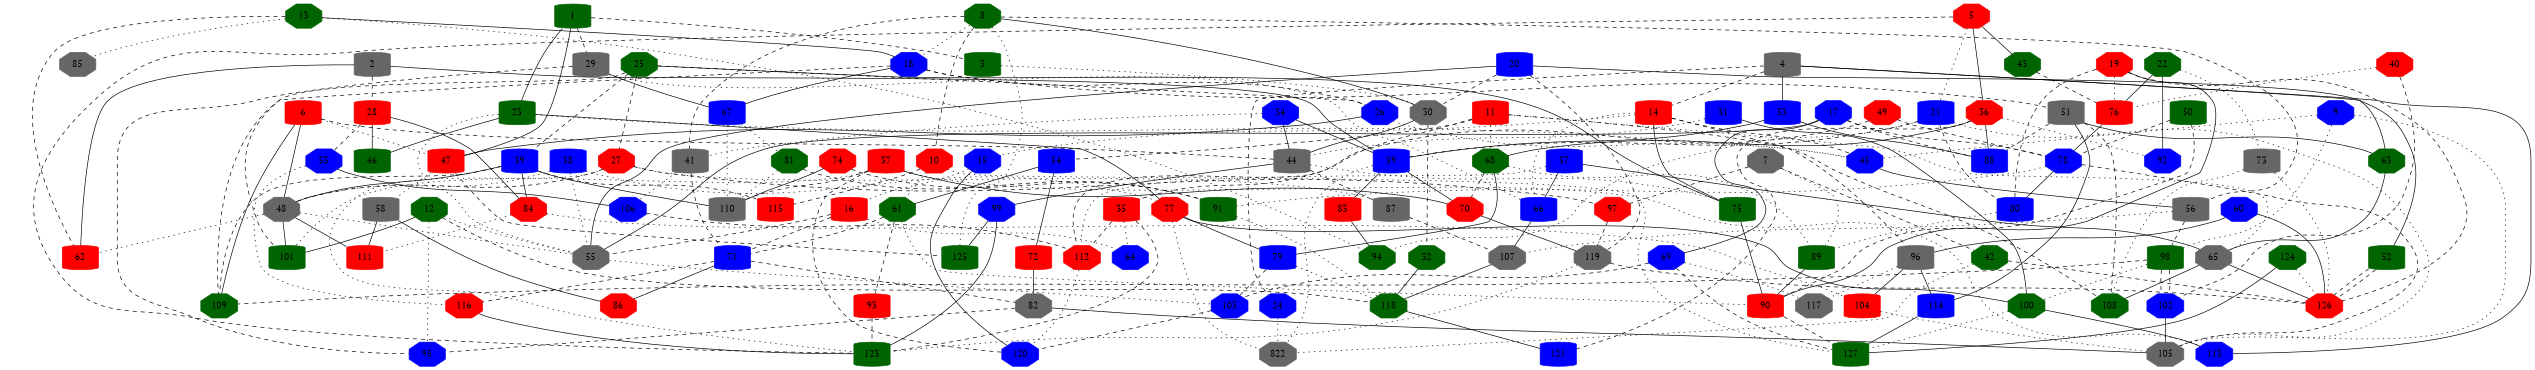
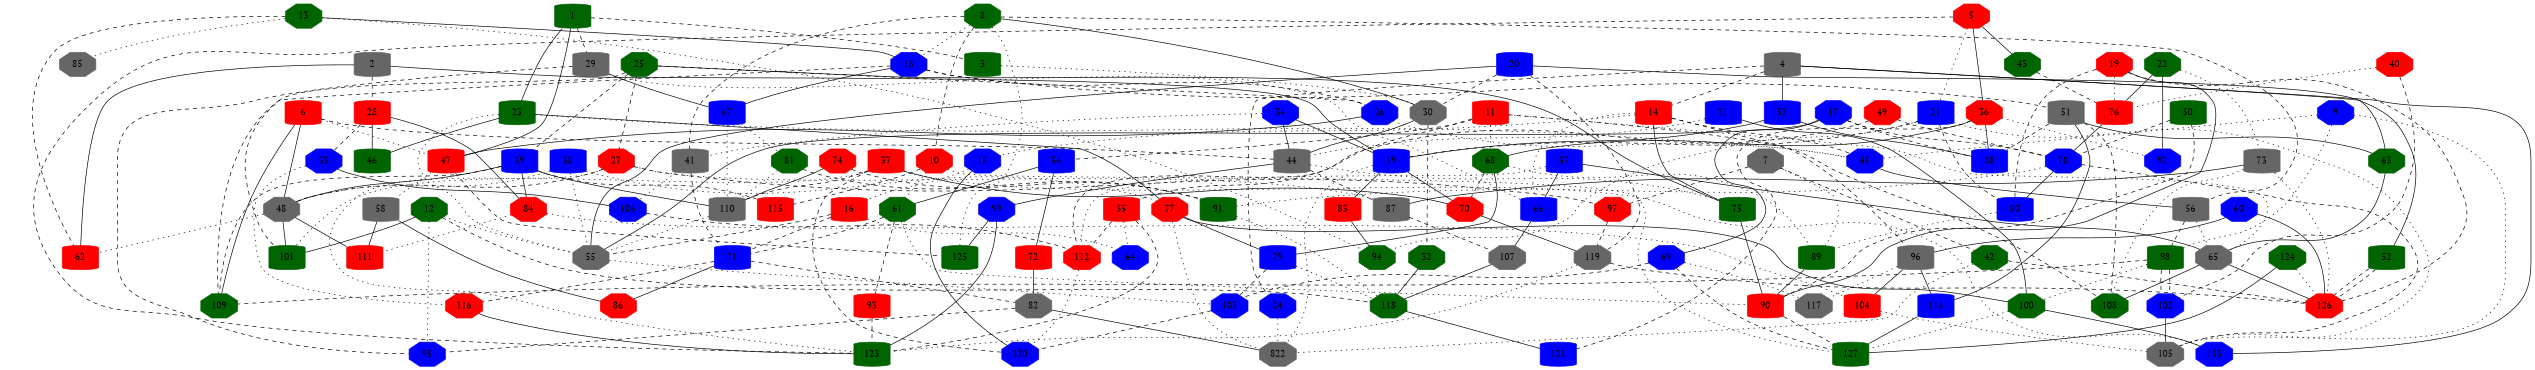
edge "73" -- "87": added
edge "56" -- "107": now "56" -- "65"
edge "48" -- "55": now "110" -- "55"
edge "82" -- "105": now "82" -- "822"
